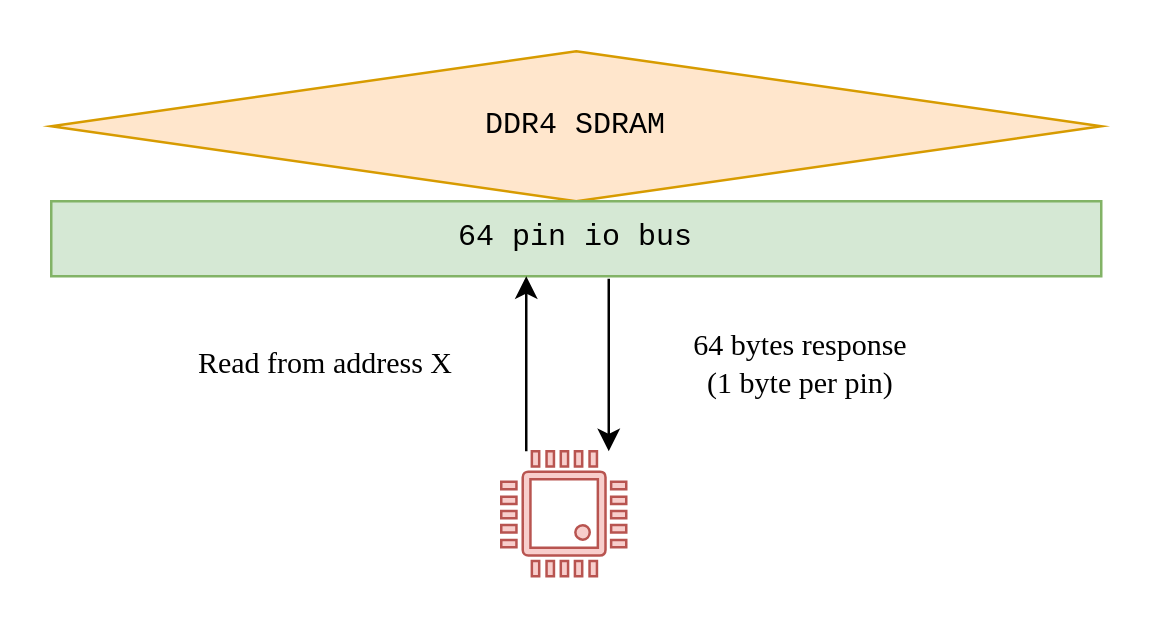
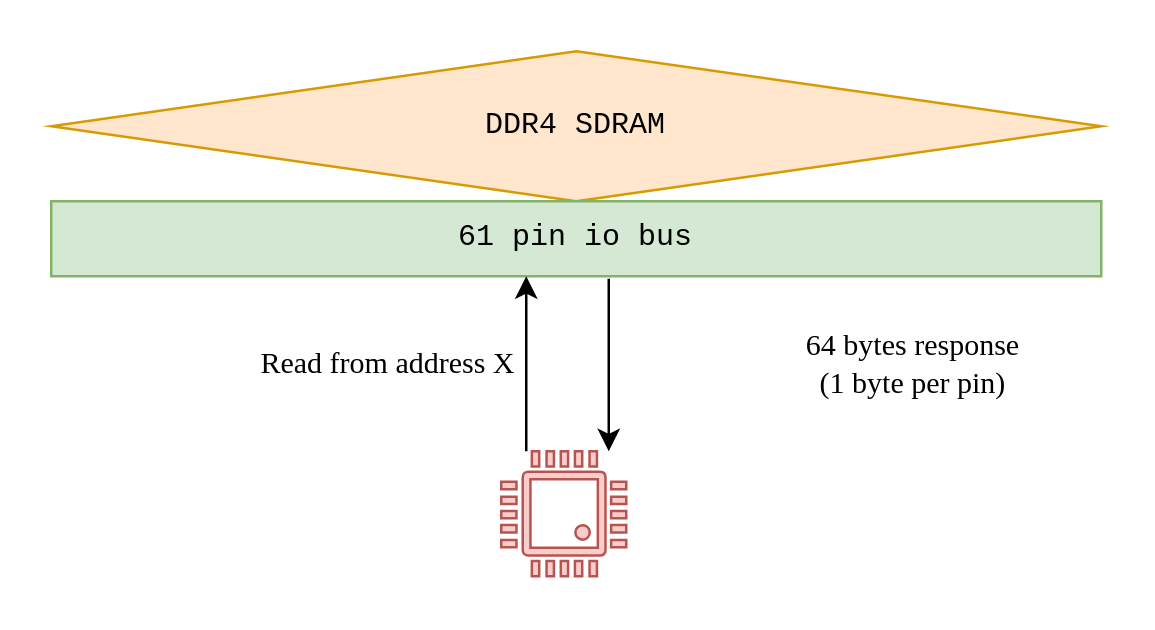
node "64 pin io bus": label "64 pin io bus" -> "61 pin io bus"
node "Read from address X": moved (326, 364) -> (389, 364)
node "64 bytes response (1 byte per pin)": moved (801, 364) -> (914, 364)
